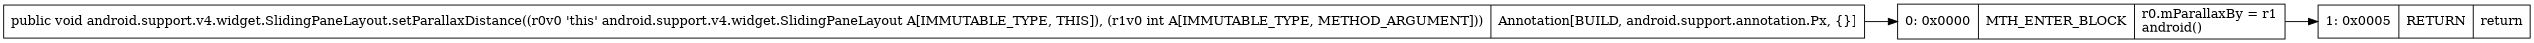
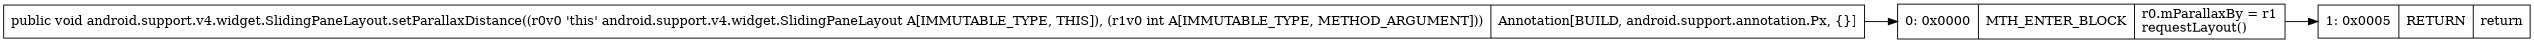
node "0: 0x0000": text "android()" -> "requestLayout()"
